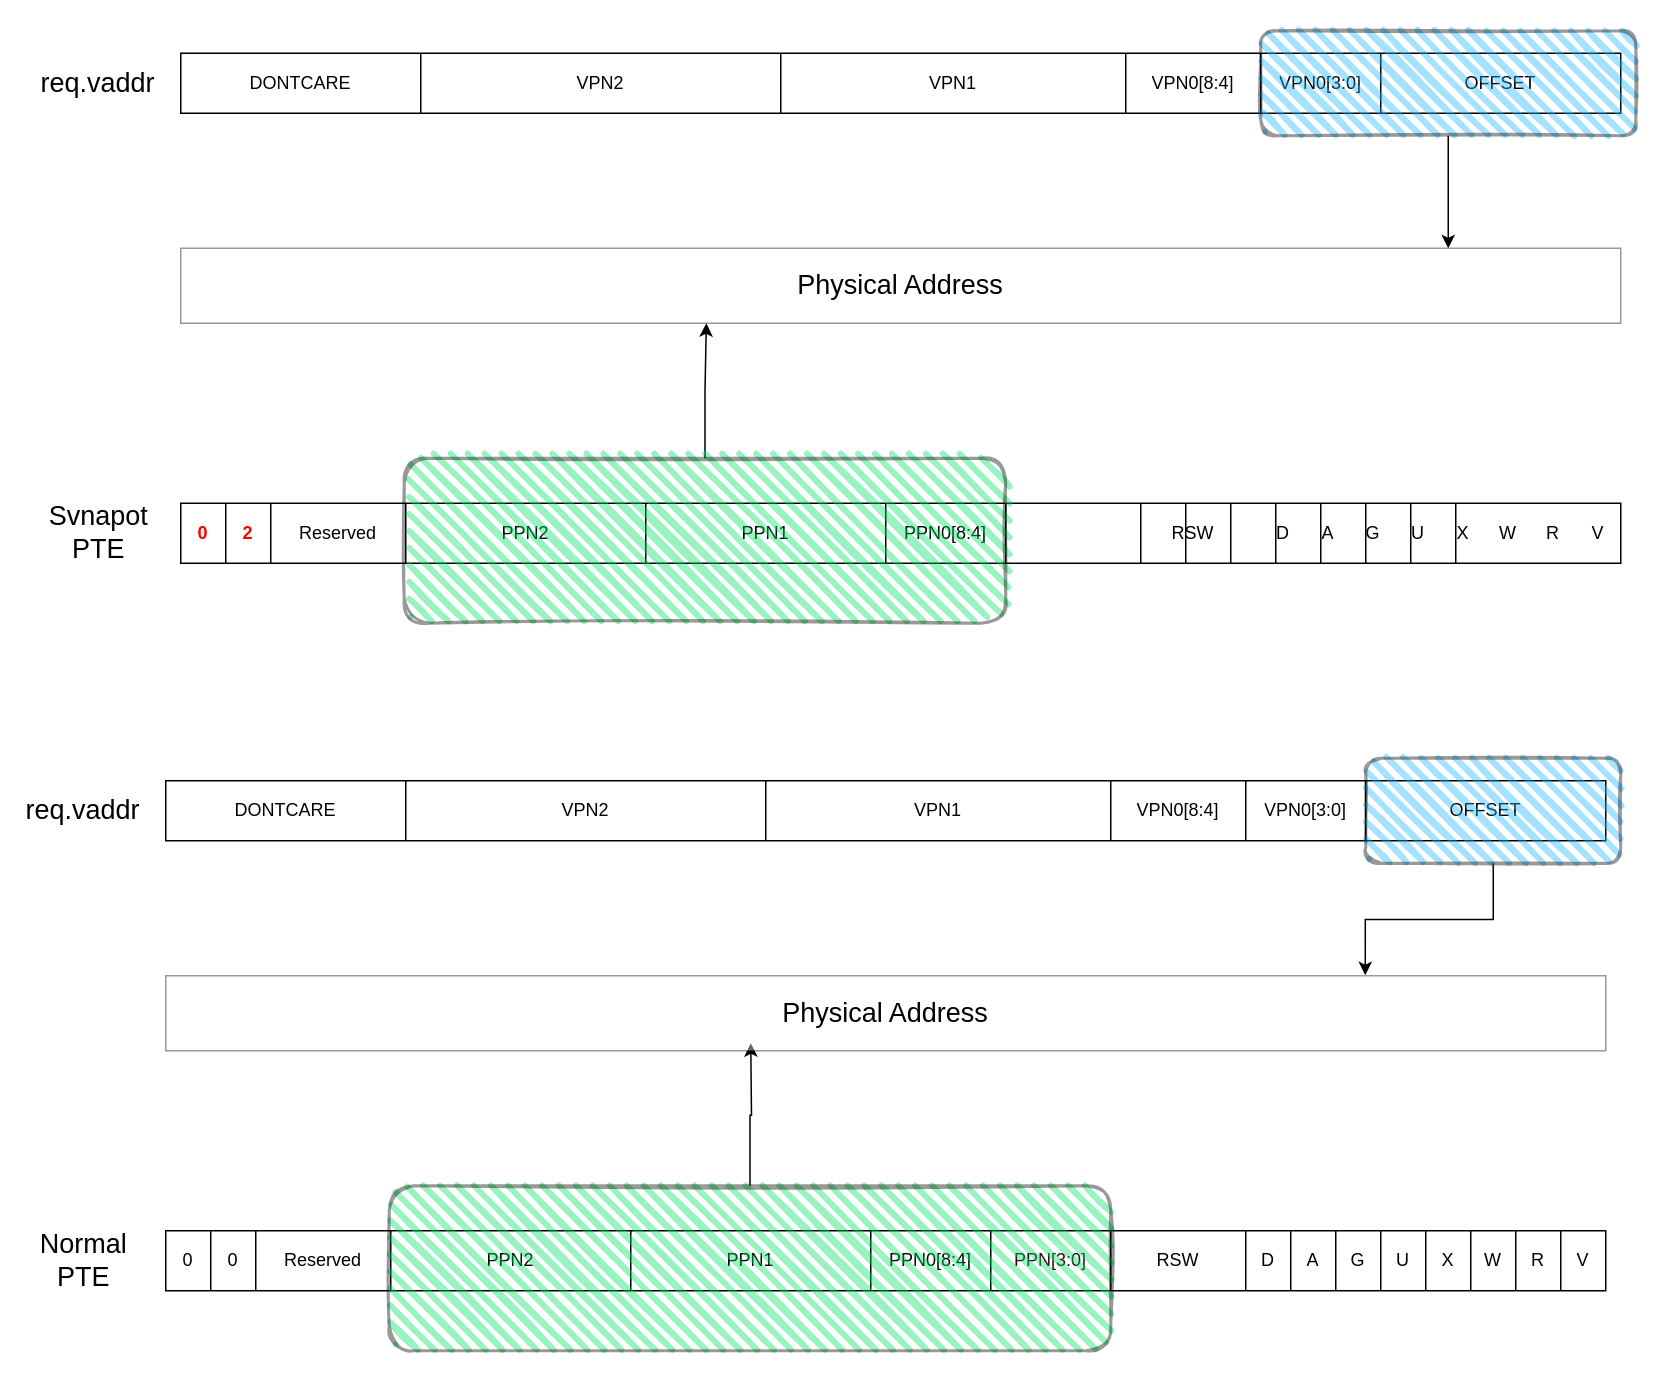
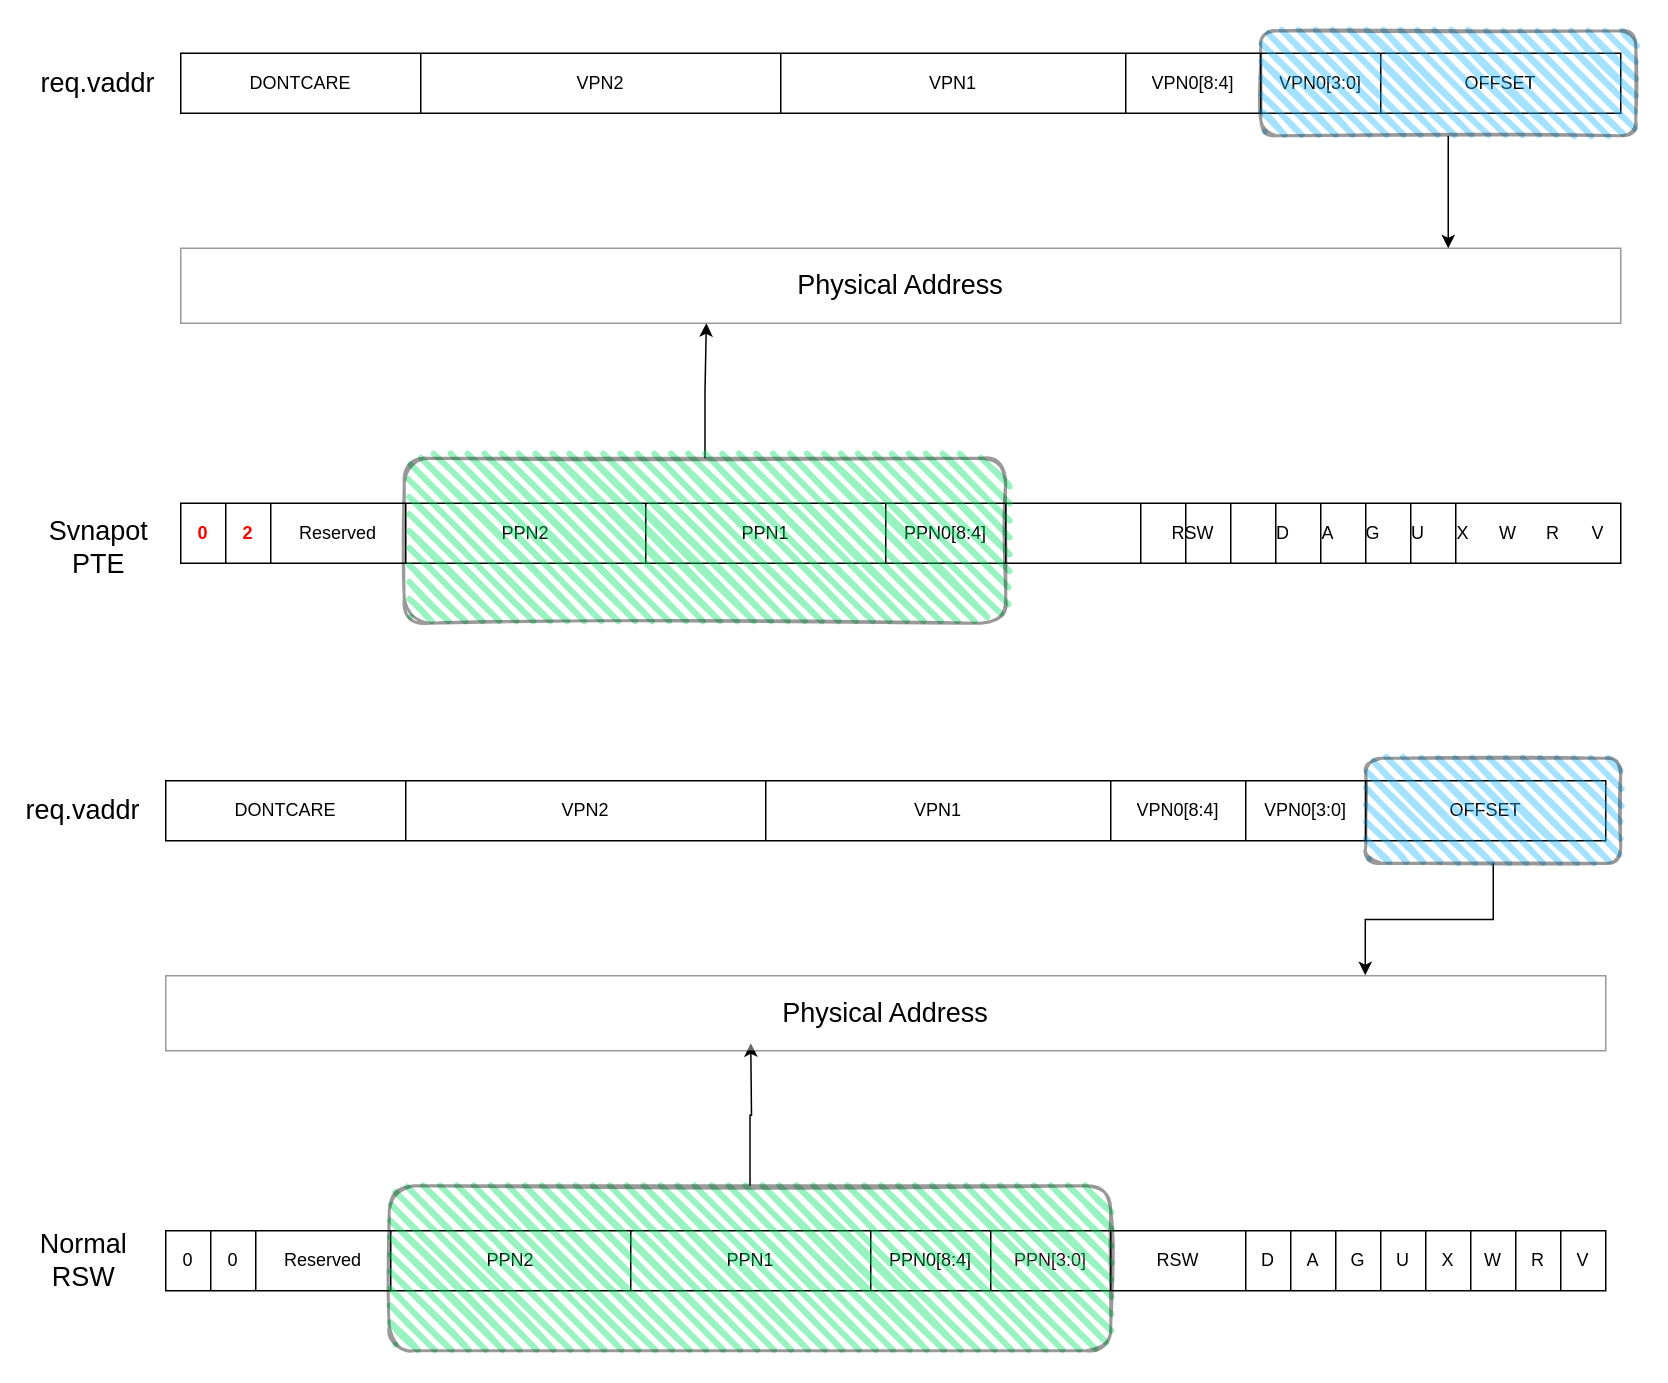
node "Svnapot PTE": moved (98, 533) -> (98, 548)
node "Normal PTE": label "Normal PTE" -> "Normal RSW"
